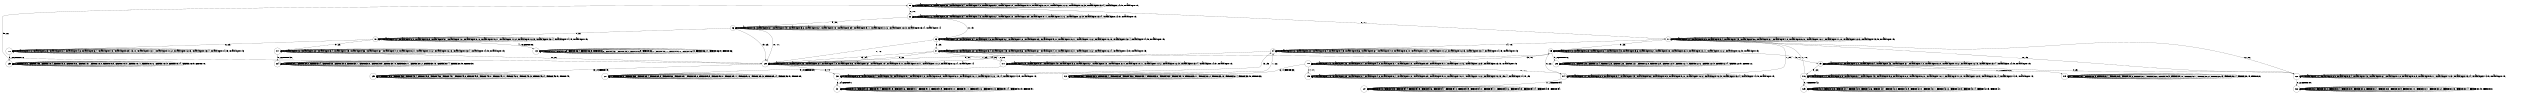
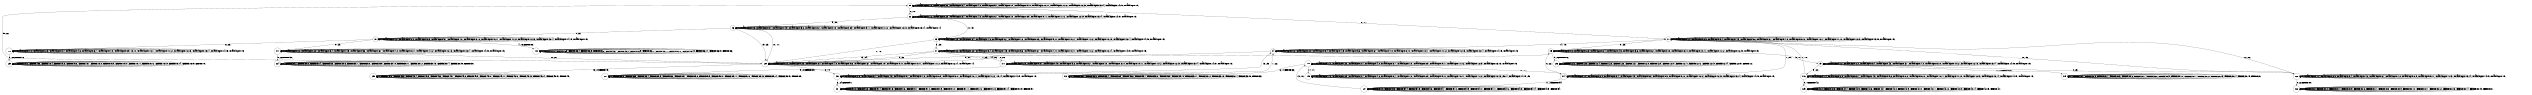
edge "s1" -> "s4": reversed
edge "s5" -> "s10": now "s27" -> "s10"
